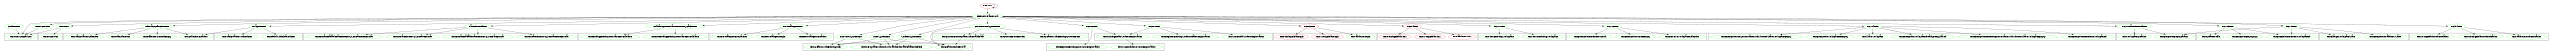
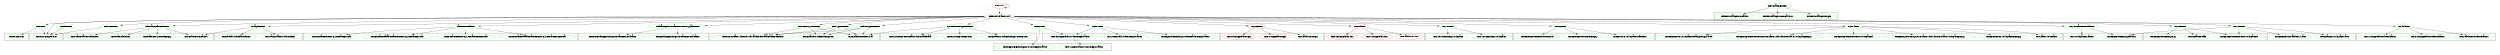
edge "PHPUnit Framework" -> "PersonalAgentTest": removed
edge "testCustomEventUpdateWithInvalidData" -> "testCreationAndRetrival": now "InstructorSystemTest" -> "testCreationAndRetrival"
